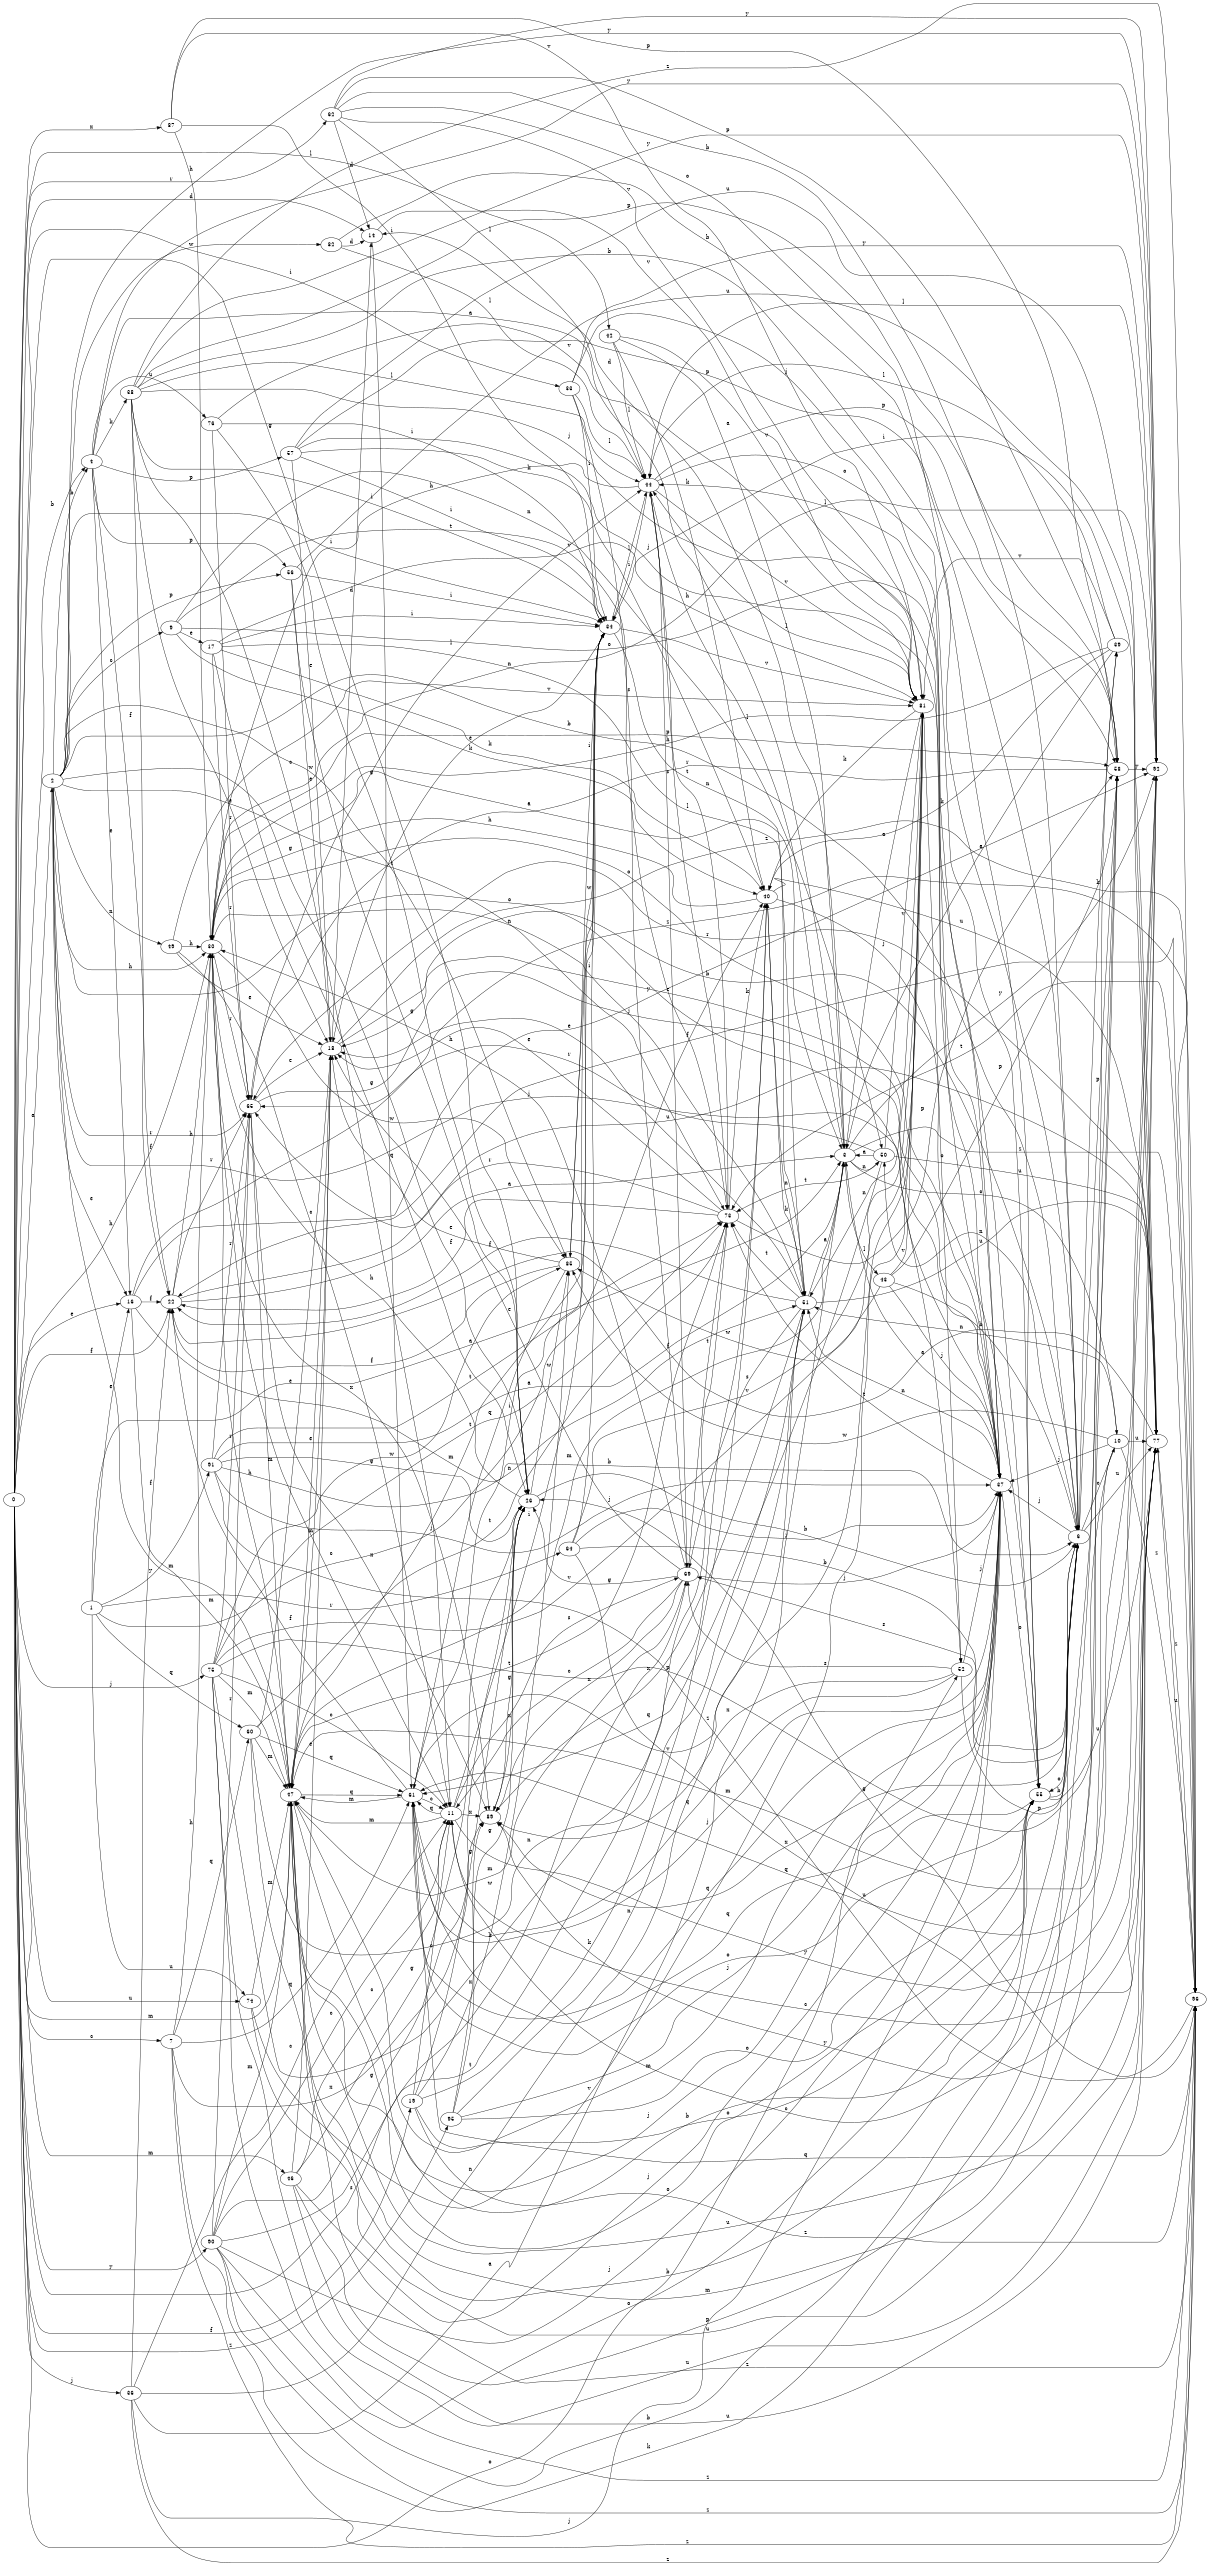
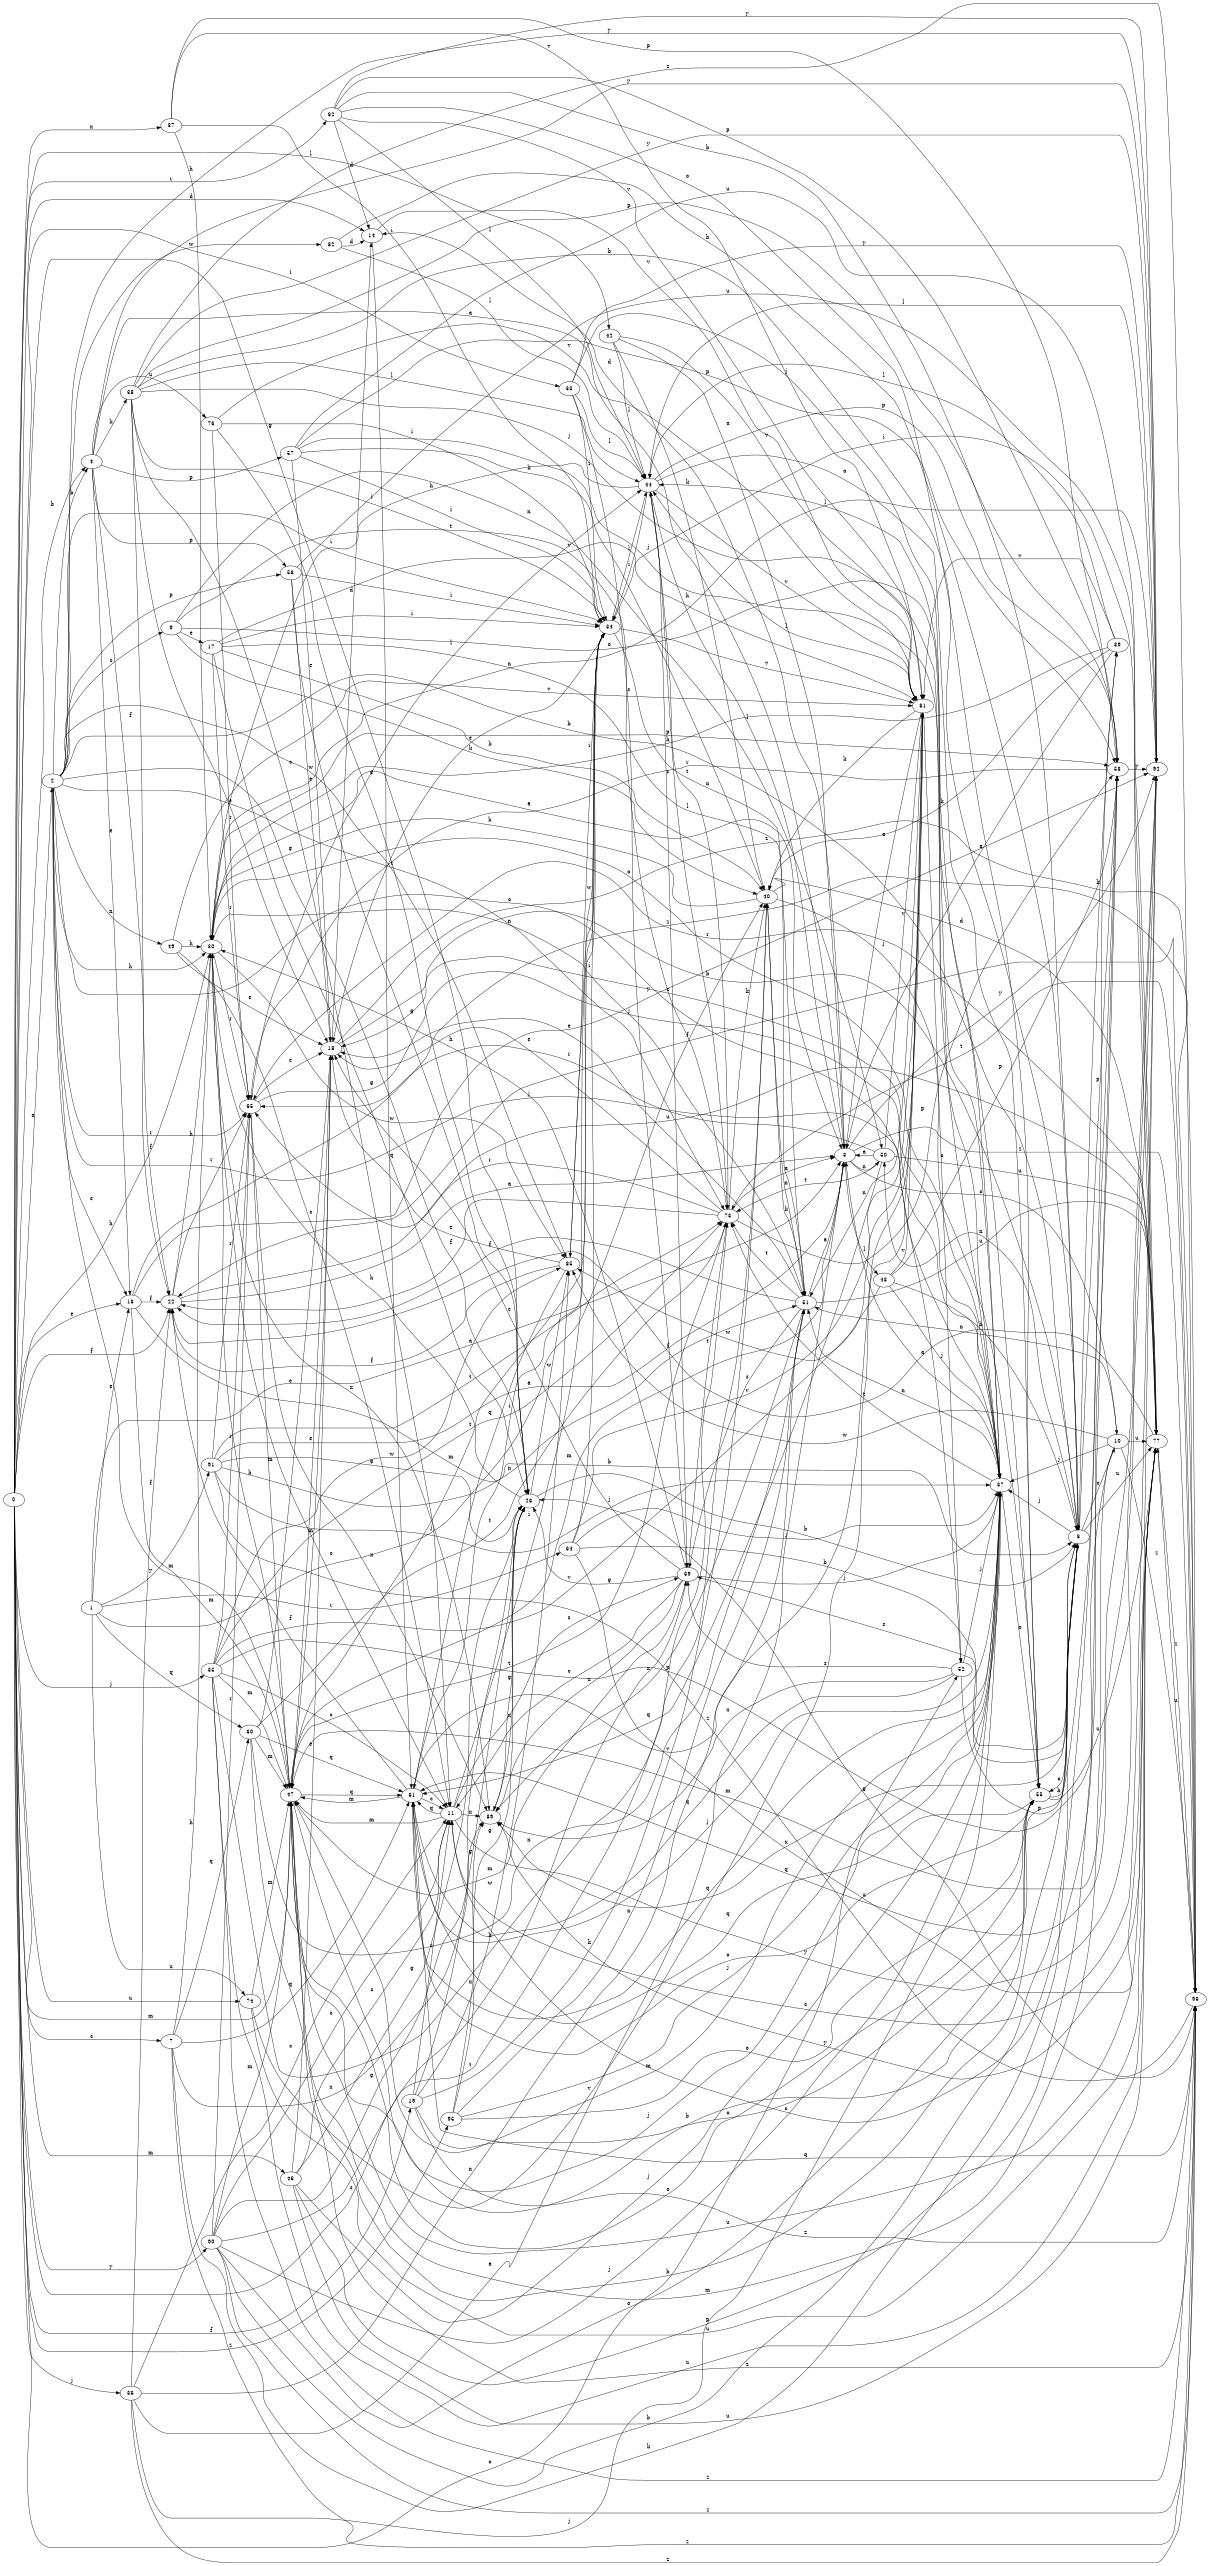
edge "40" -> "77": label "u" -> "d"
edge "73" -> "3": added, label "a"
node "75": label "75" -> "35"
